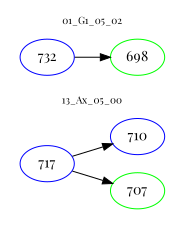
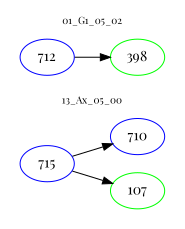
node "732": label "732" -> "712"
node "698": label "698" -> "398"
node "717": label "717" -> "715"
node "707": label "707" -> "107"
